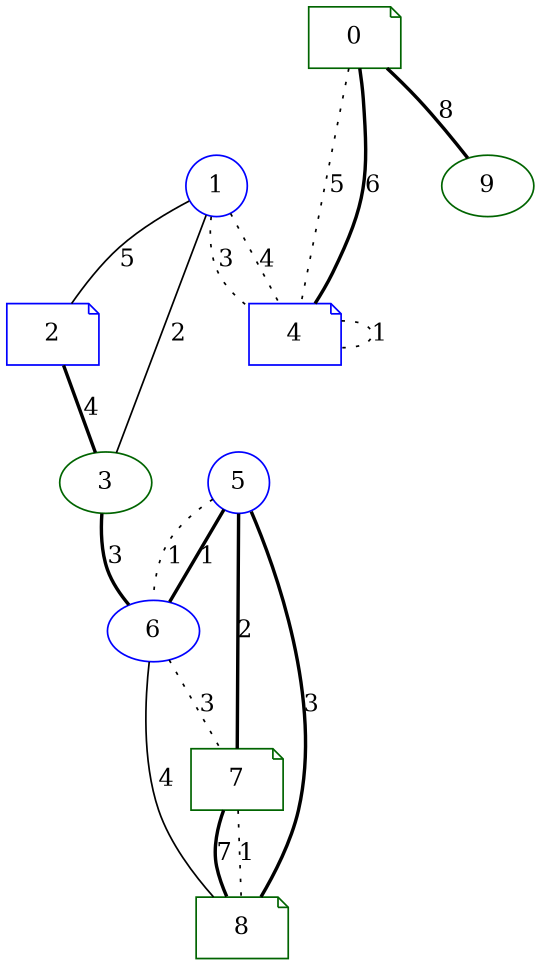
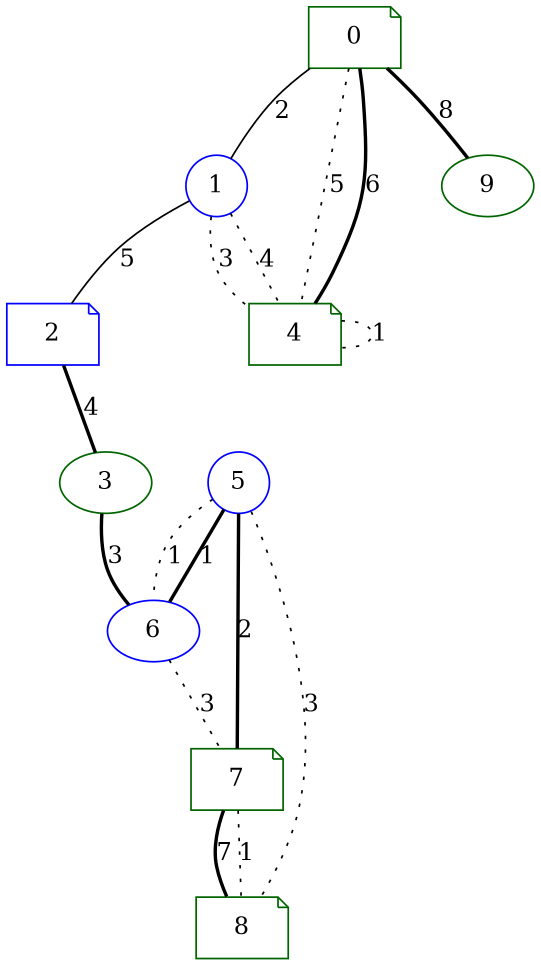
edge "1" -- "3": now "1" -- "0"
node "4": color blue -> darkgreen
edge "5" -- "8": style bold -> dotted
edge "6" -- "8": removed, label "4"
